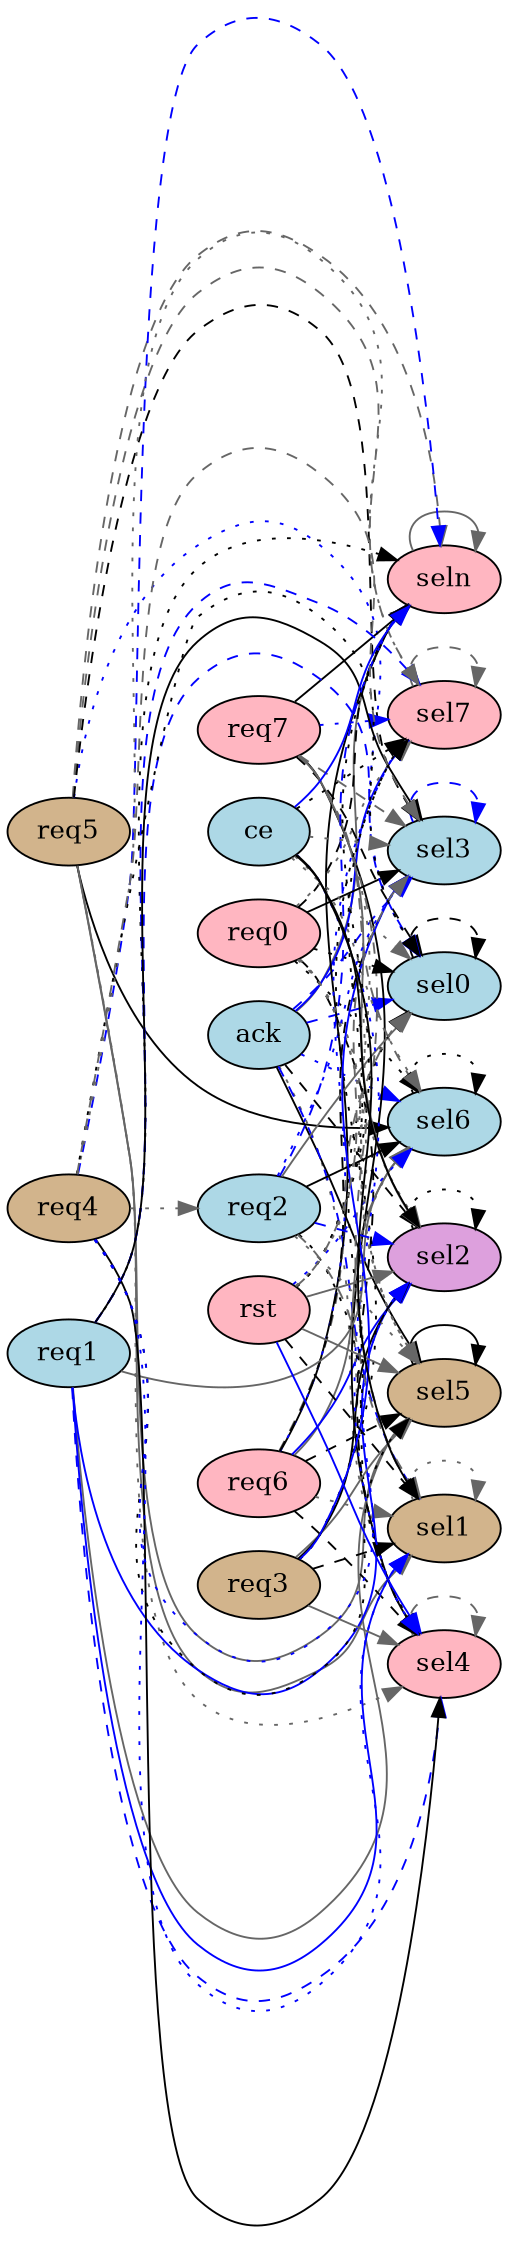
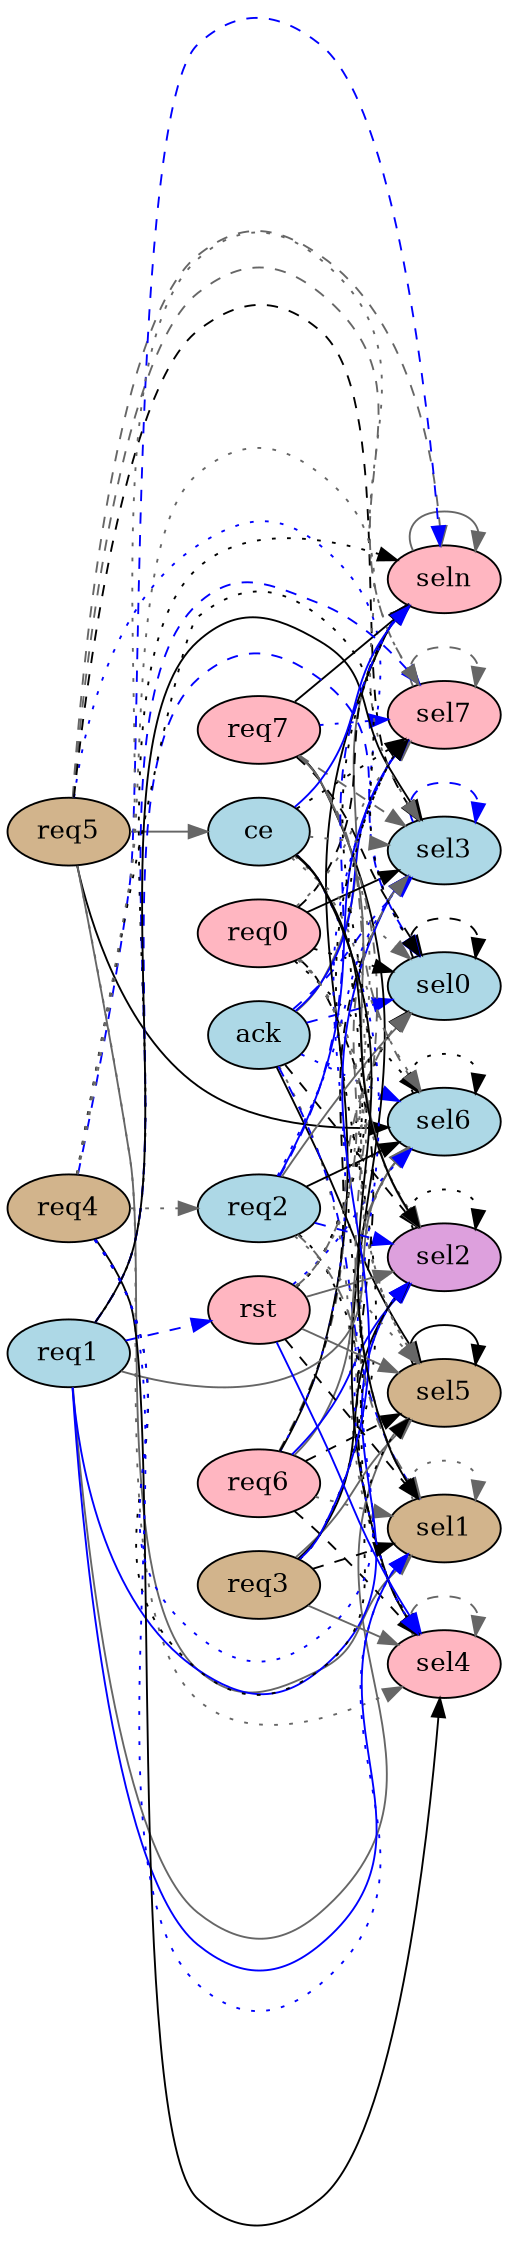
edge "req4" -> "sel3": style dashed -> dotted
edge "req2" -> "sel7": added
edge "req5" -> "sel5": now "req5" -> "ce"
edge "req1" -> "sel4": now "req1" -> "rst"
